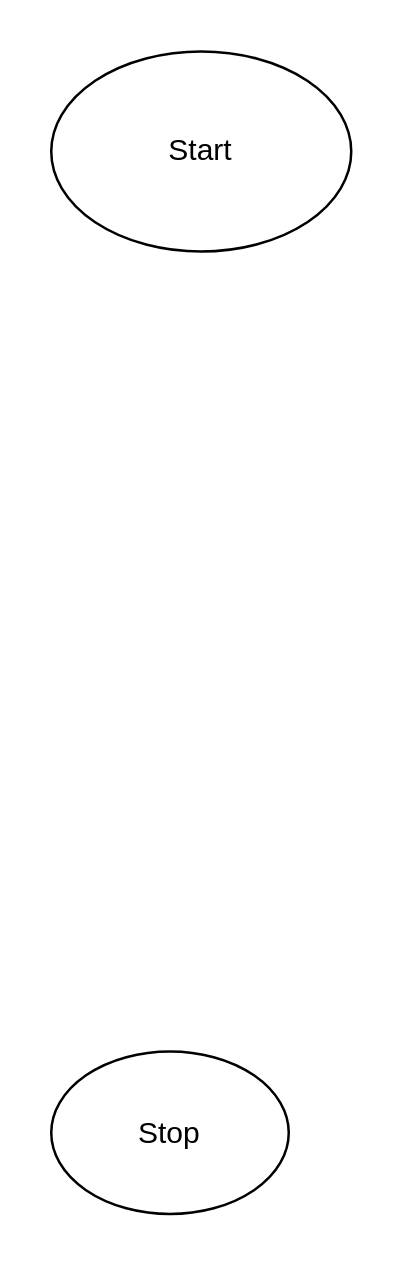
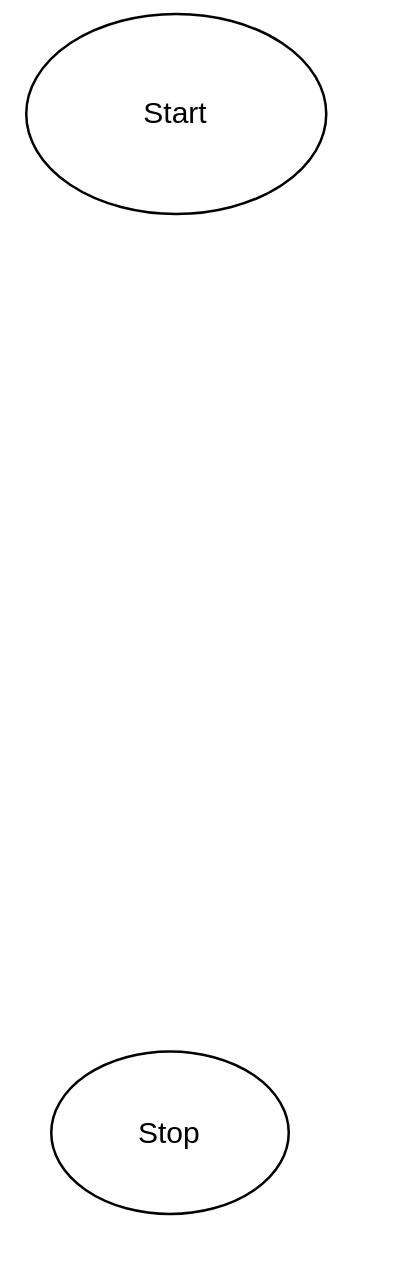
node "Start": moved (201, 151) -> (176, 114)
